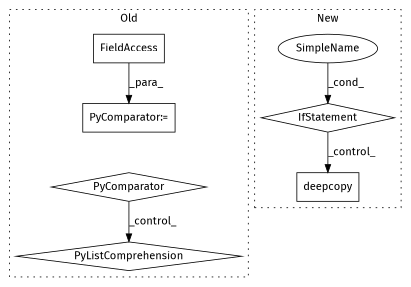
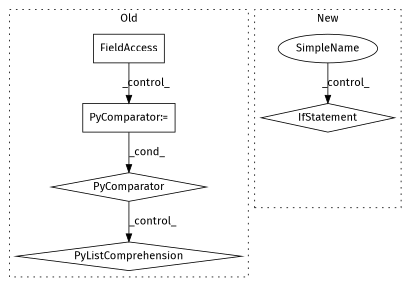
edge "FieldAccess" -> "PyComparator:=": label "_para_" -> "_control_"
edge "SimpleName" -> "IfStatement": label "_cond_" -> "_control_"
edge "PyComparator:=" -> "PyComparator": added, label "_cond_"
node "deepcopy": removed
